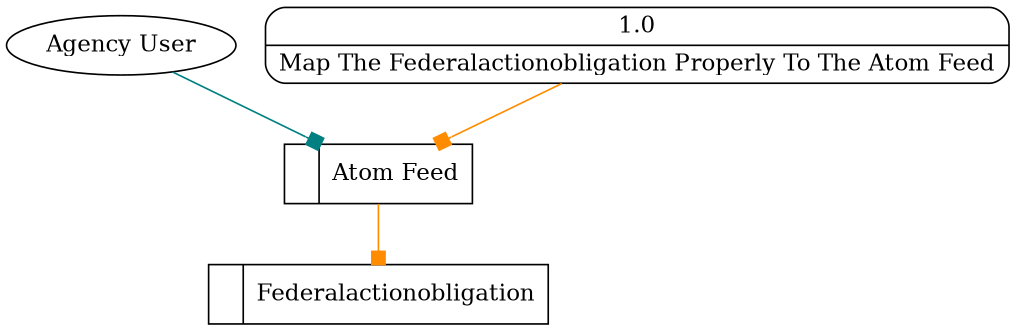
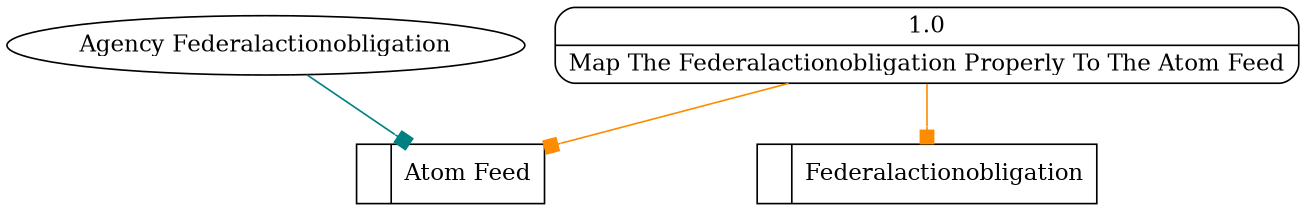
node "Agency User": label "Agency User" -> "Agency Federalactionobligation"
edge "Atom Feed" -> "Federalactionobligation": now "1.0" -> "Federalactionobligation"
